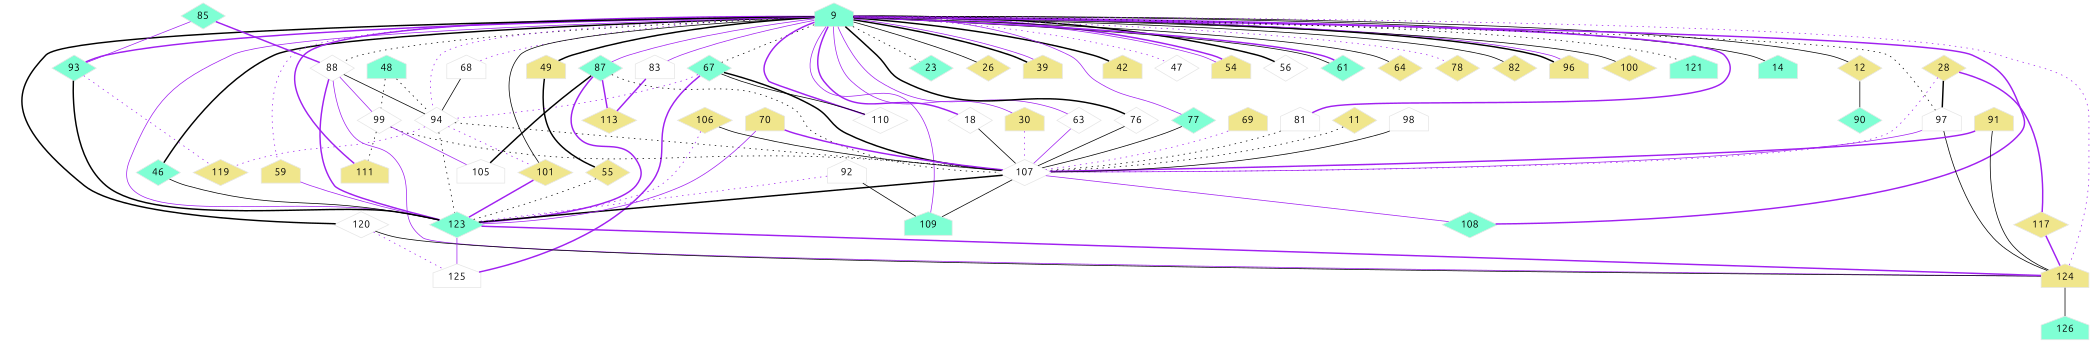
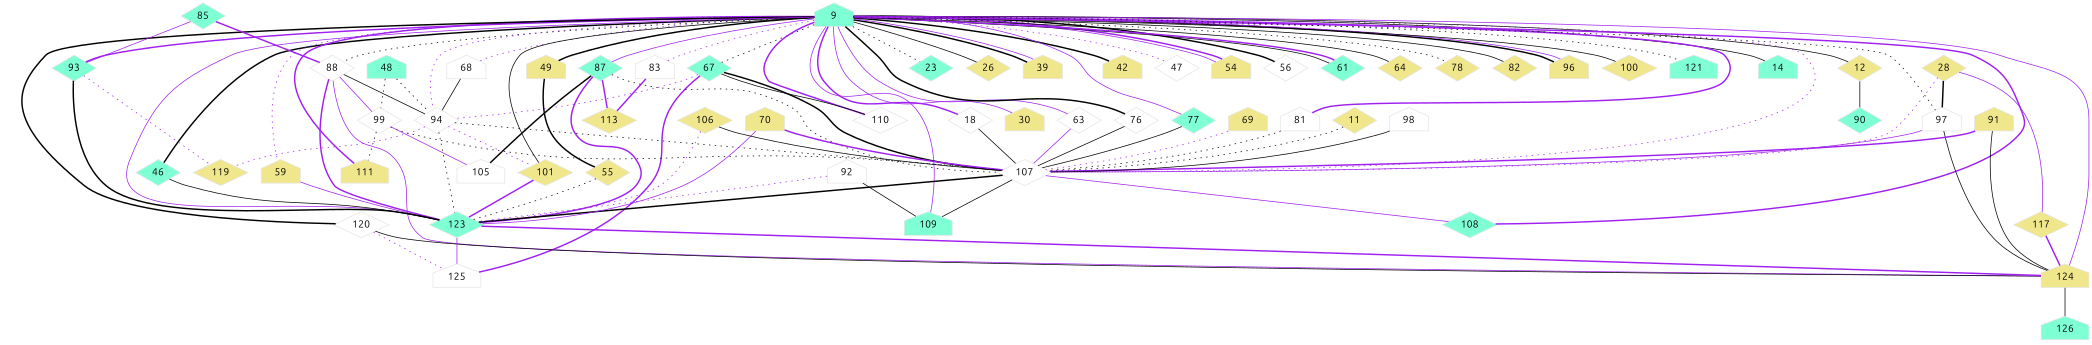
edge "9" -- "124": style dotted -> solid
edge "9" -- "78": color purple -> black
edge "9" -- "83": style solid -> dotted
edge "28" -- "117": style bold -> solid
edge "30" -- "107": now "9" -- "107"
